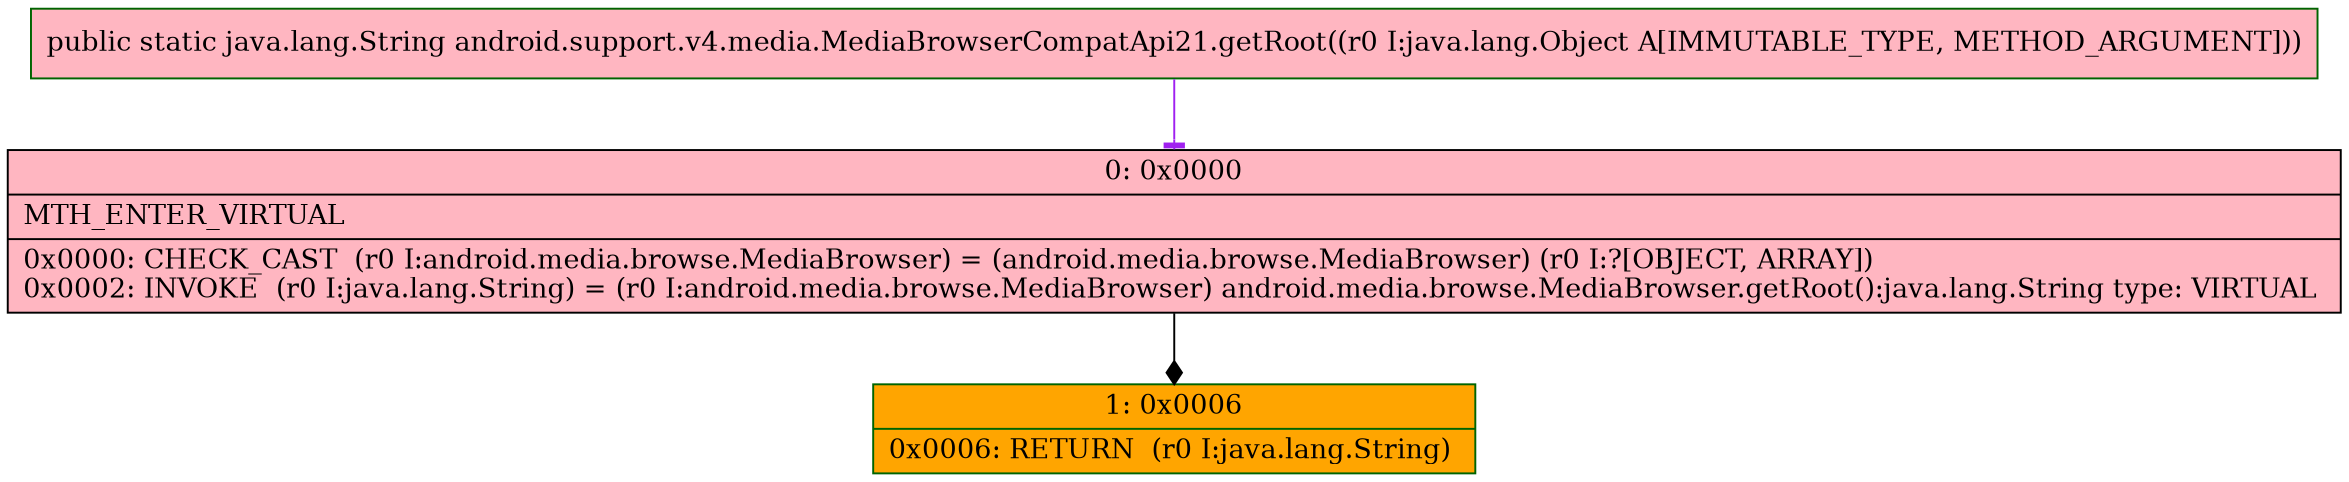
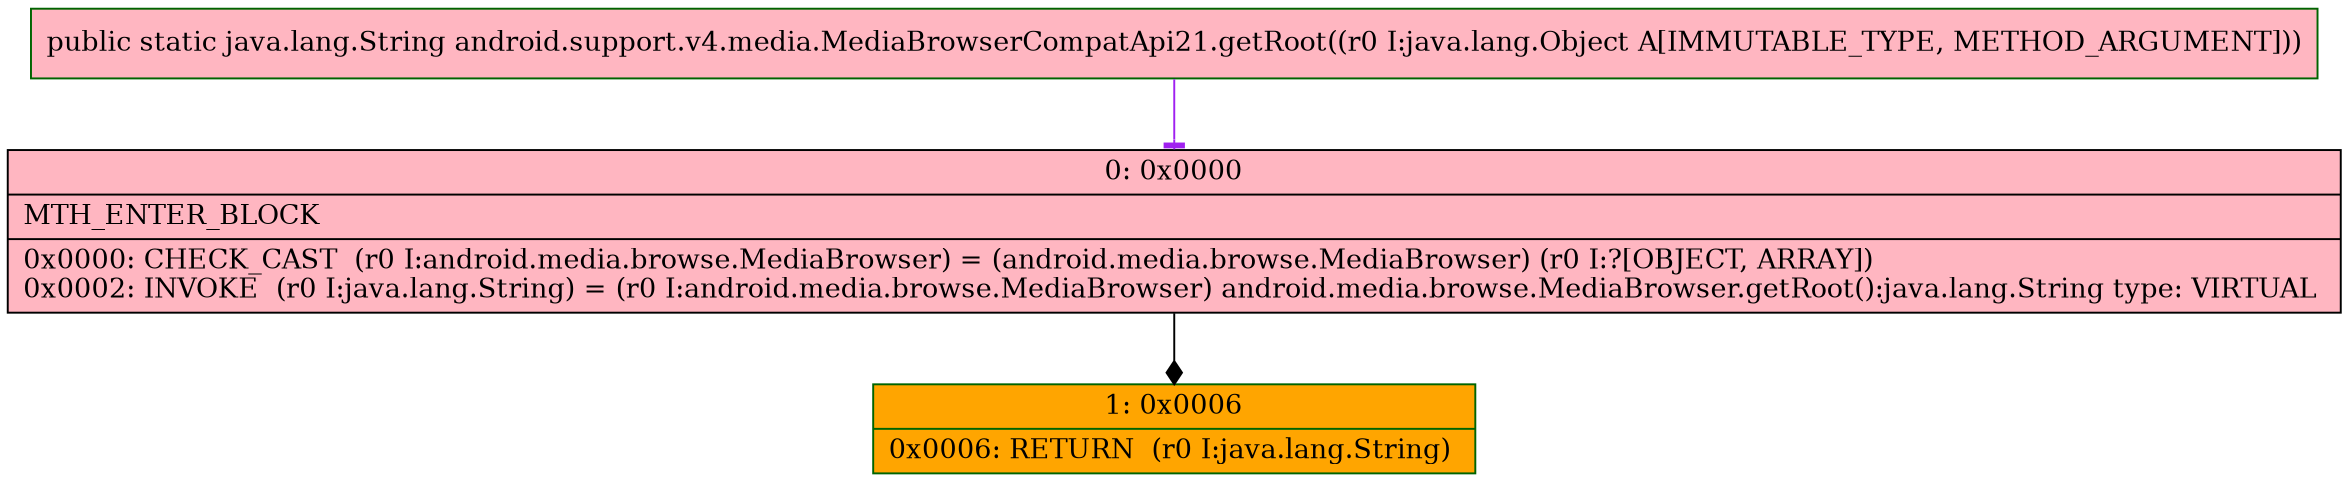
node "0: 0x0000": text "MTH_ENTER_VIRTUAL" -> "MTH_ENTER_BLOCK"
